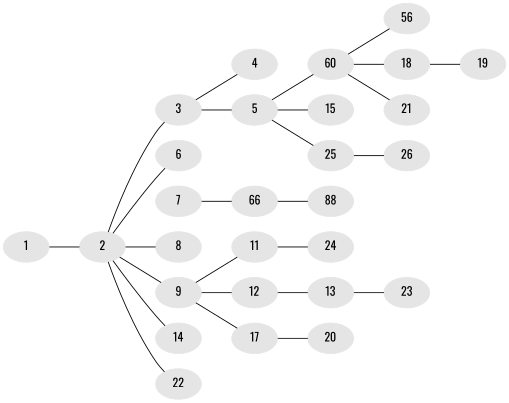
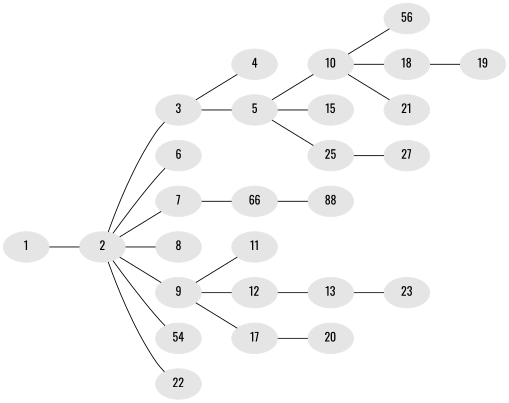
node "60": label "60" -> "10"
node "26": label "26" -> "27"
edge "7" -- "2": added
node "24": removed
node "14": label "14" -> "54"
